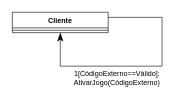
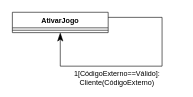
node "Cliente": label "Cliente" -> "AtivarJogo"
node "1[CódigoExterno==Válido]: AtivarJogo(CódigoExterno)": label "1[CódigoExterno==Válido]: AtivarJogo(CódigoExterno)" -> "1[CódigoExterno==Válido]: Cliente(CódigoExterno)"
